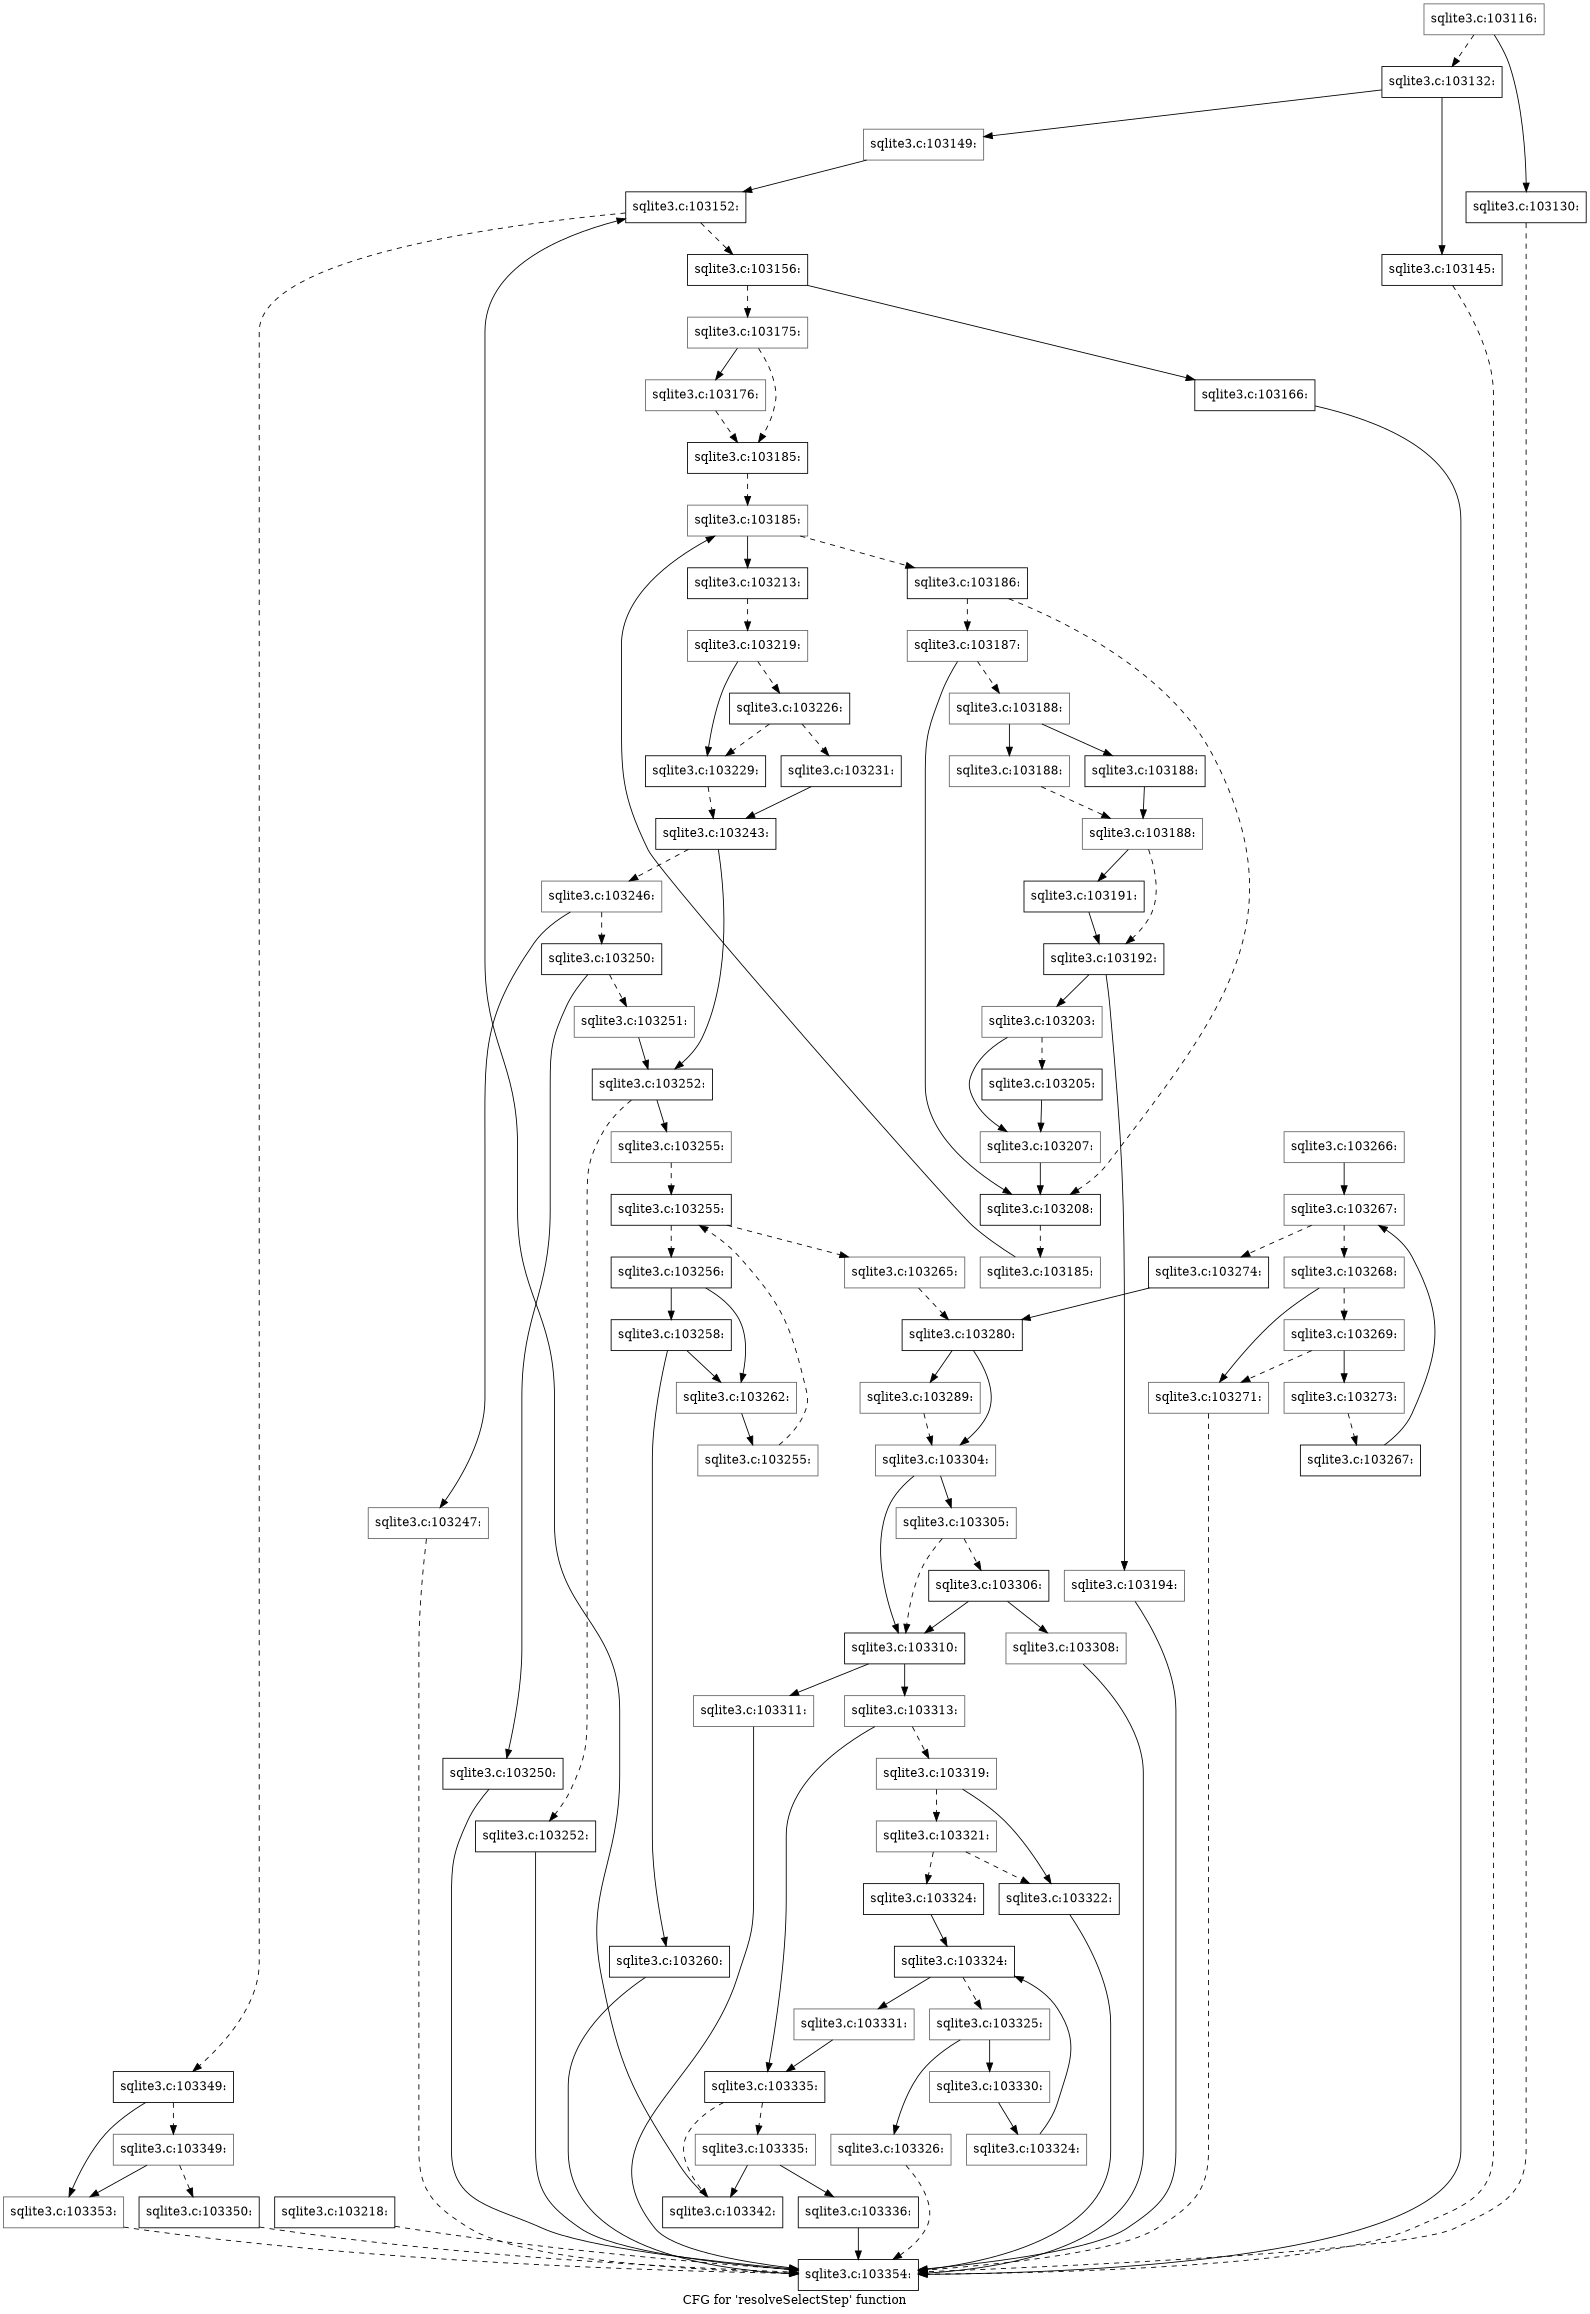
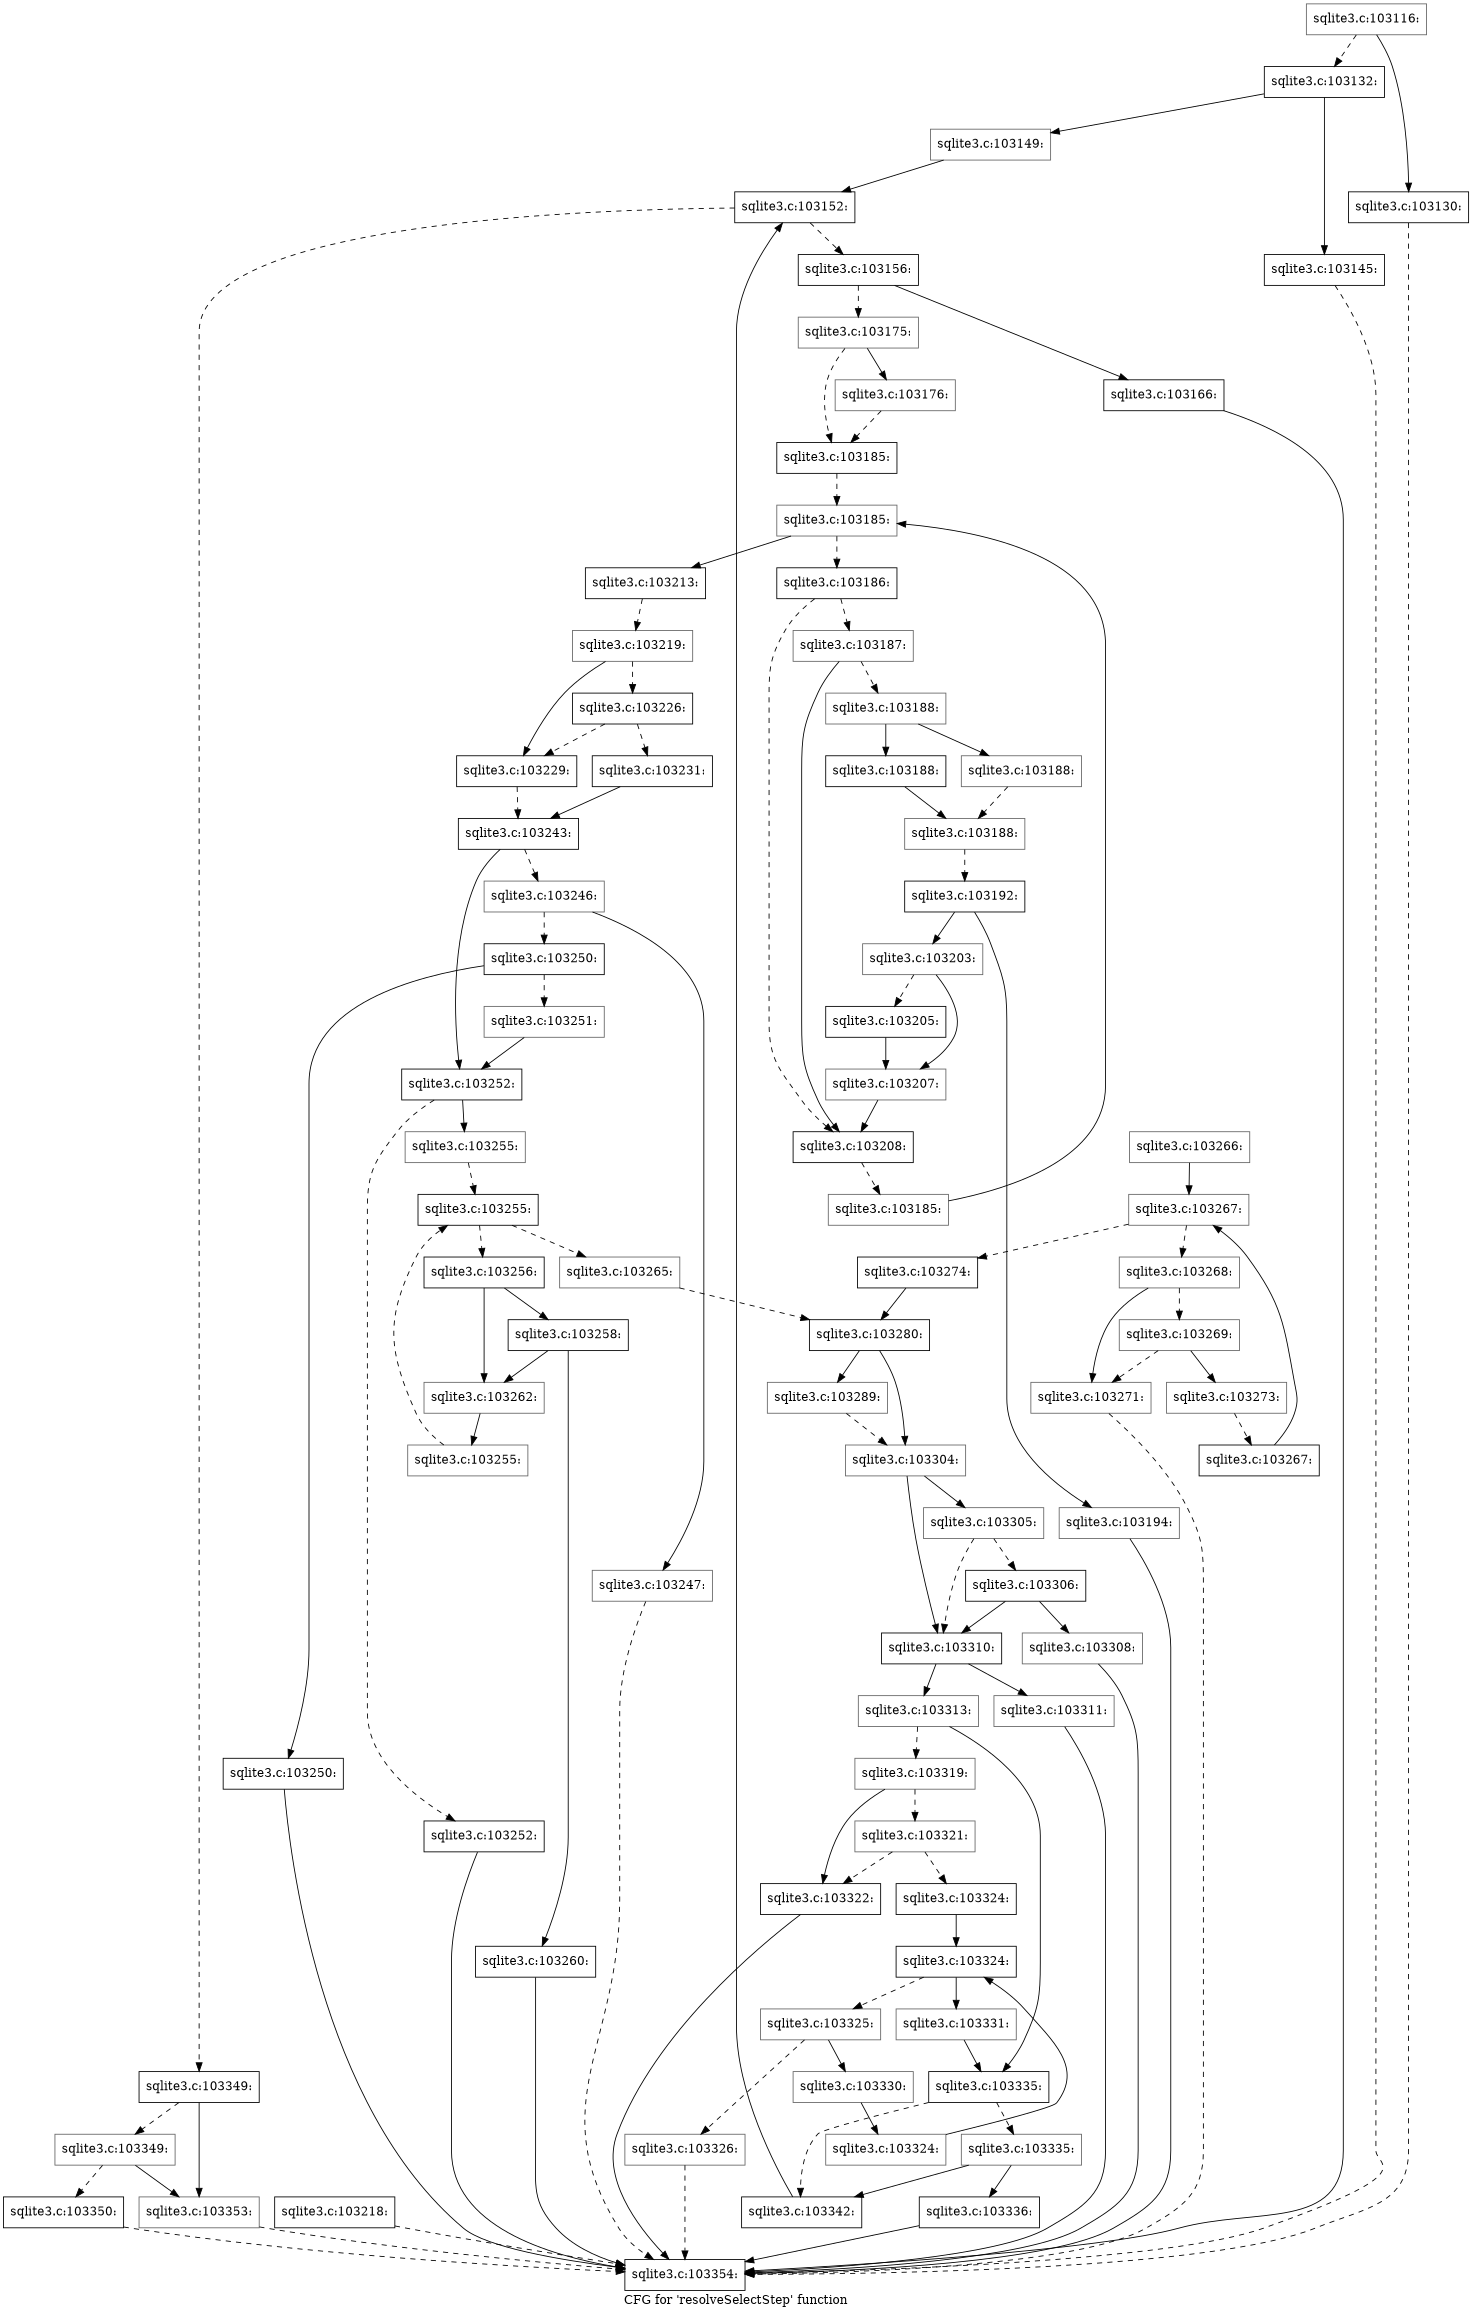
node "sqlite3.c:103191:": removed
edge "sqlite3.c:103325:" -> "sqlite3.c:103326:": style solid -> dashed
